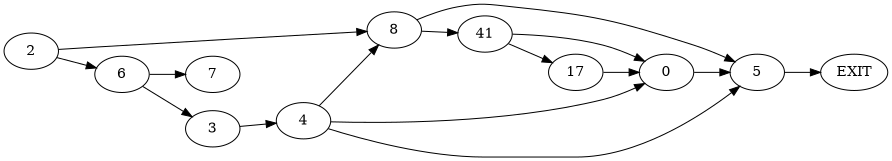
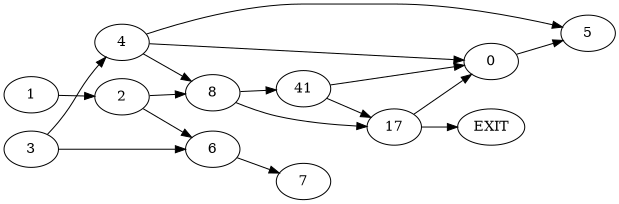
edge "8" -> "5": now "8" -> "17"
edge "5" -> "EXIT": now "17" -> "EXIT"
node "1": added
edge "6" -> "3": reversed
